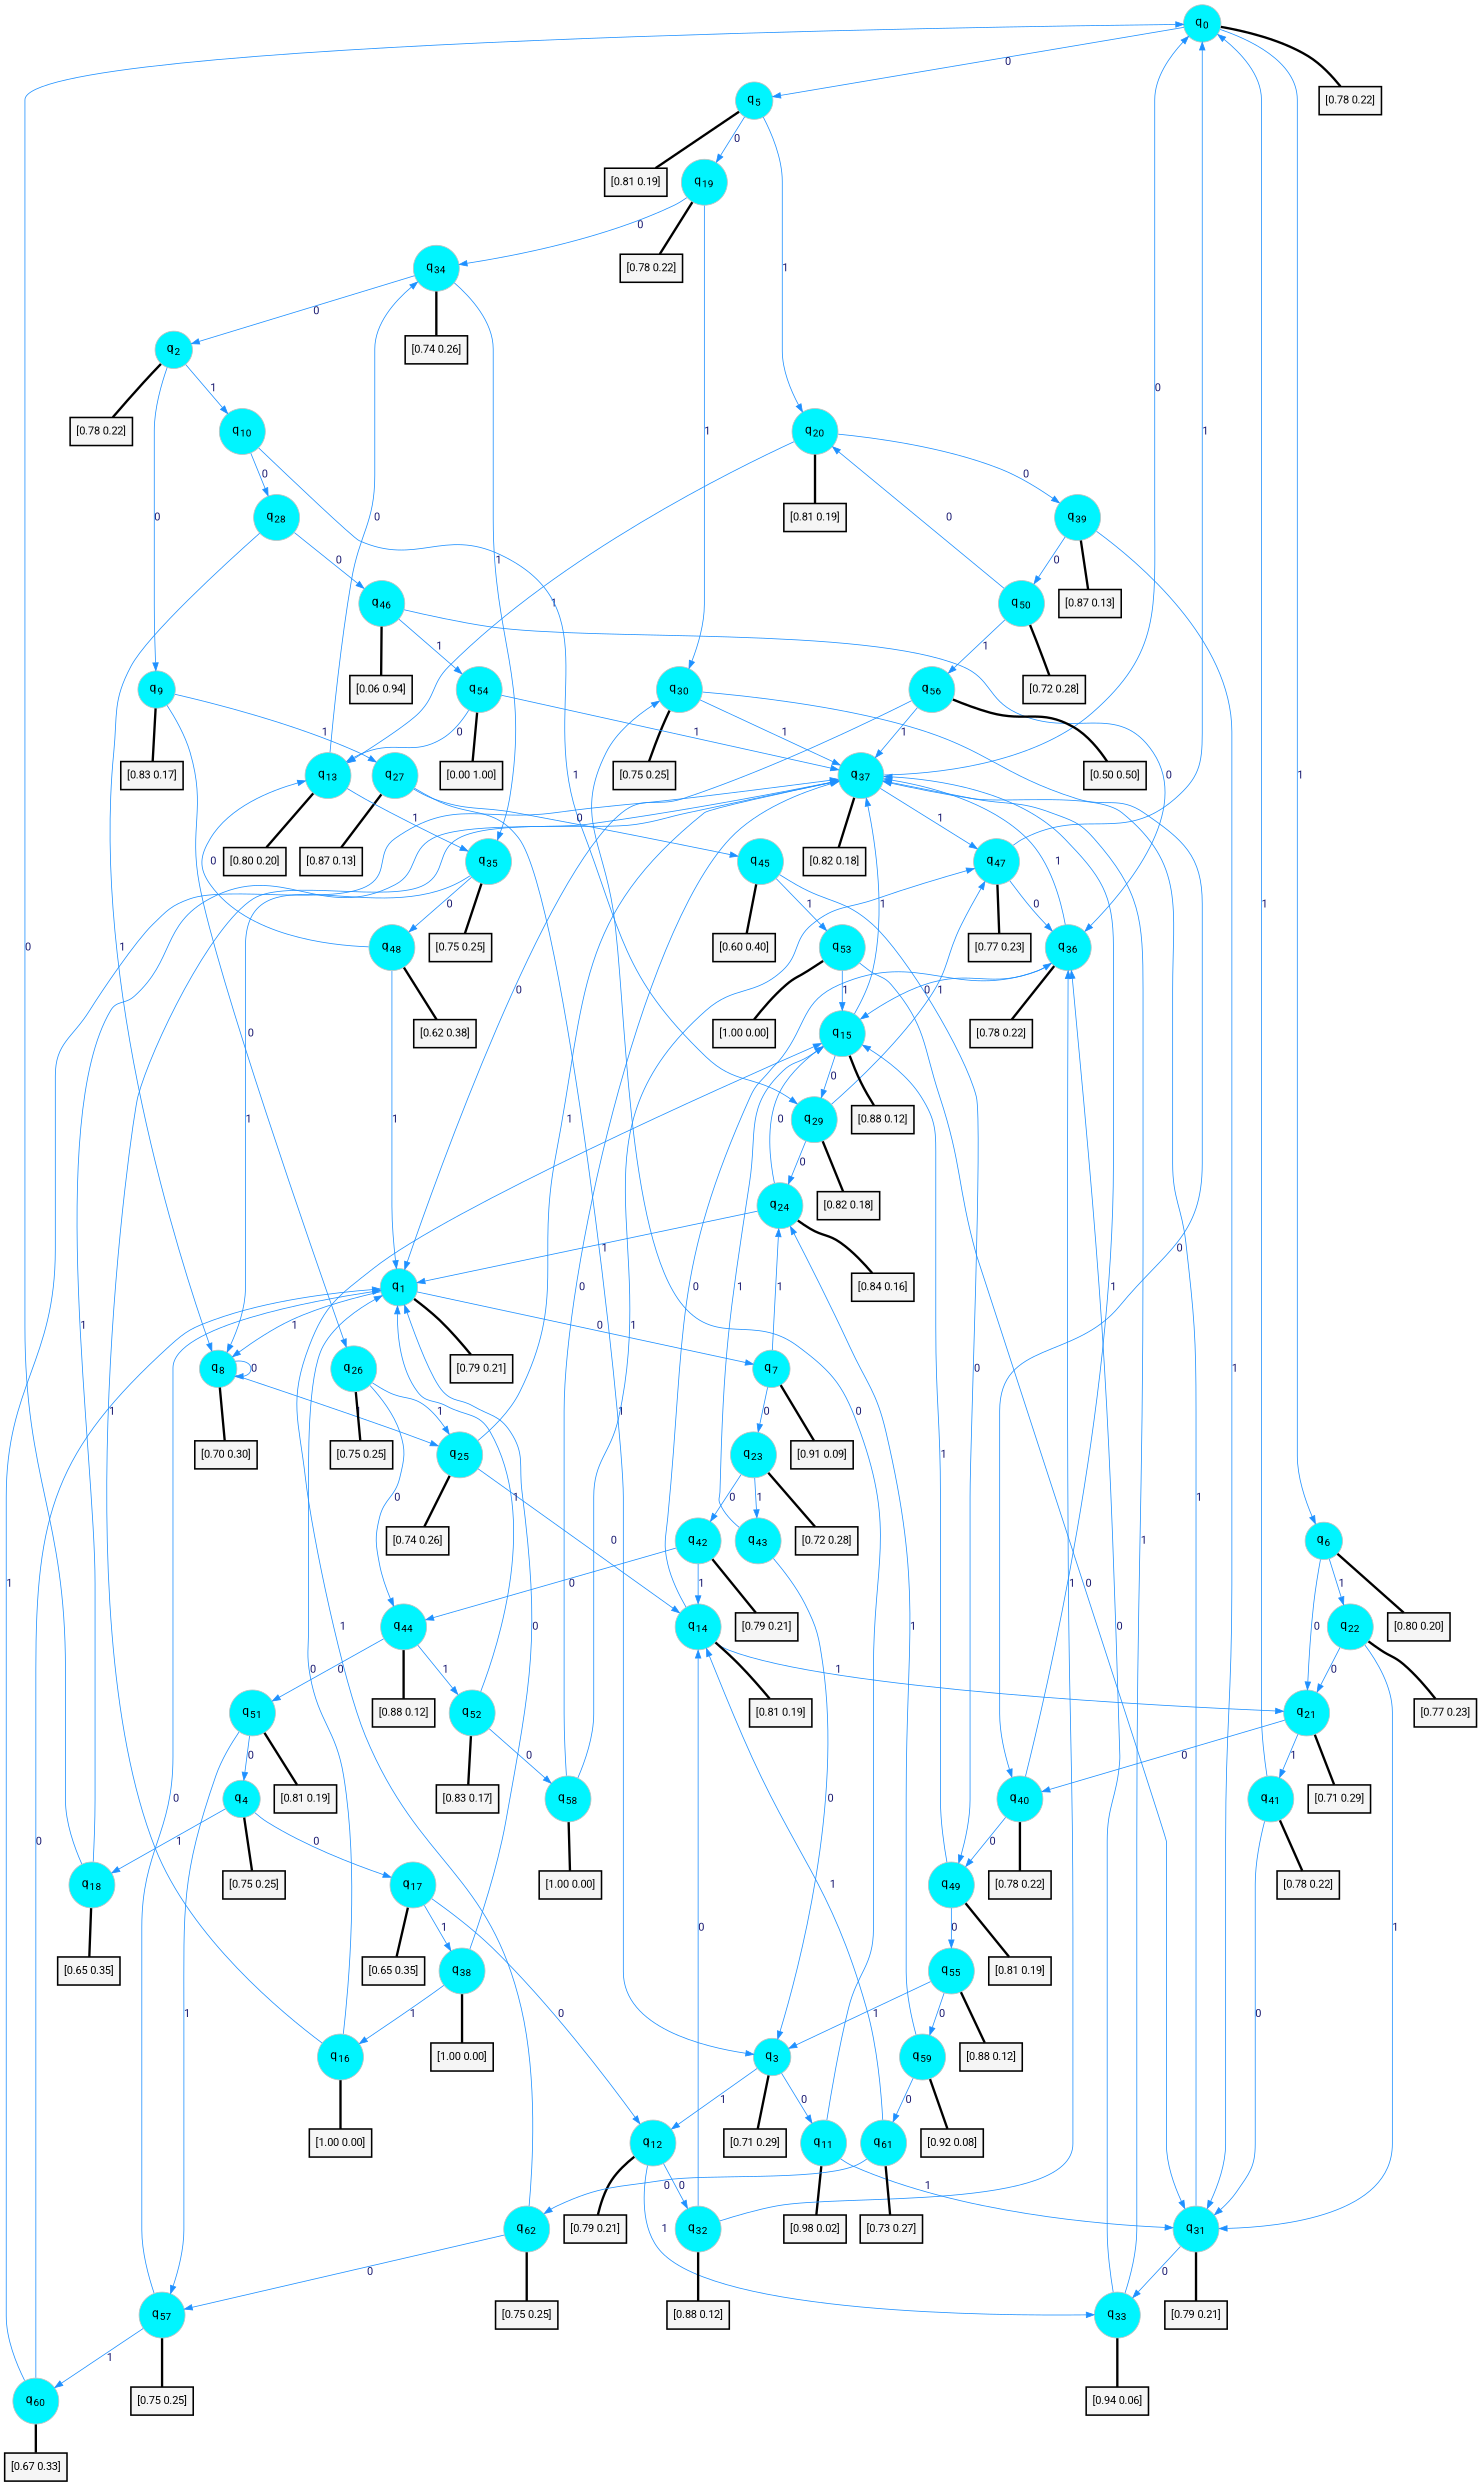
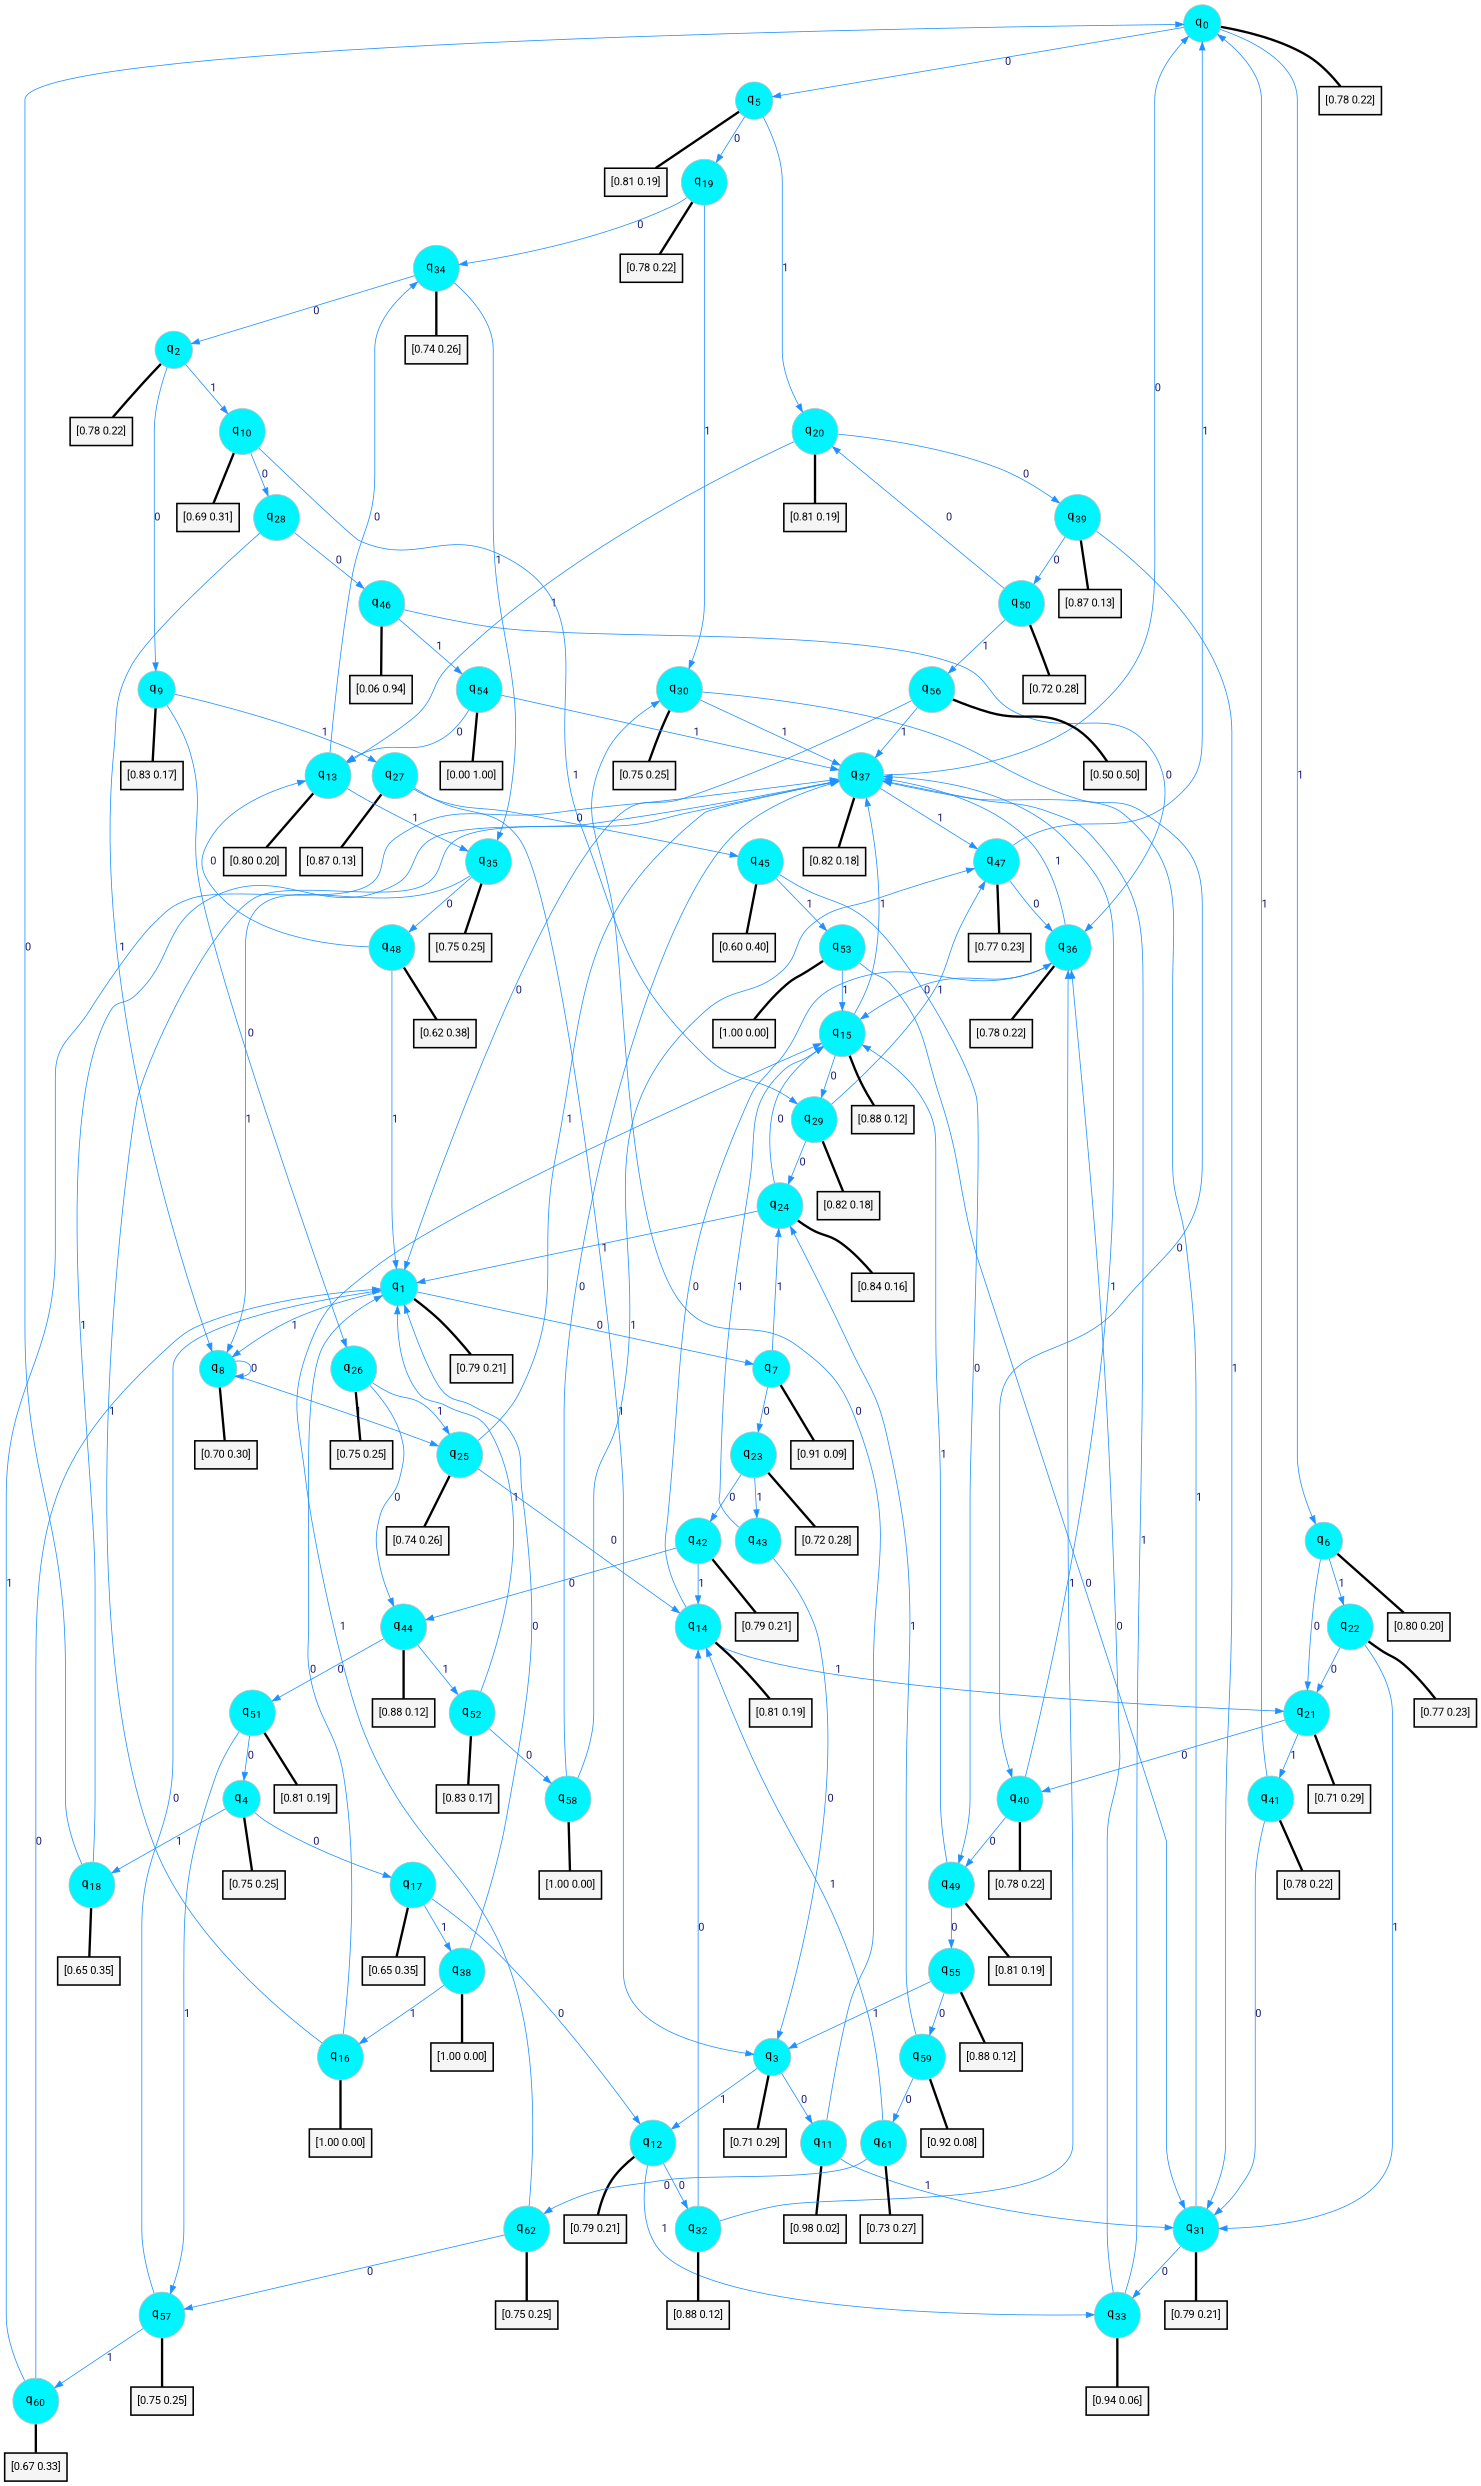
node "[0.69 0.31]": added
